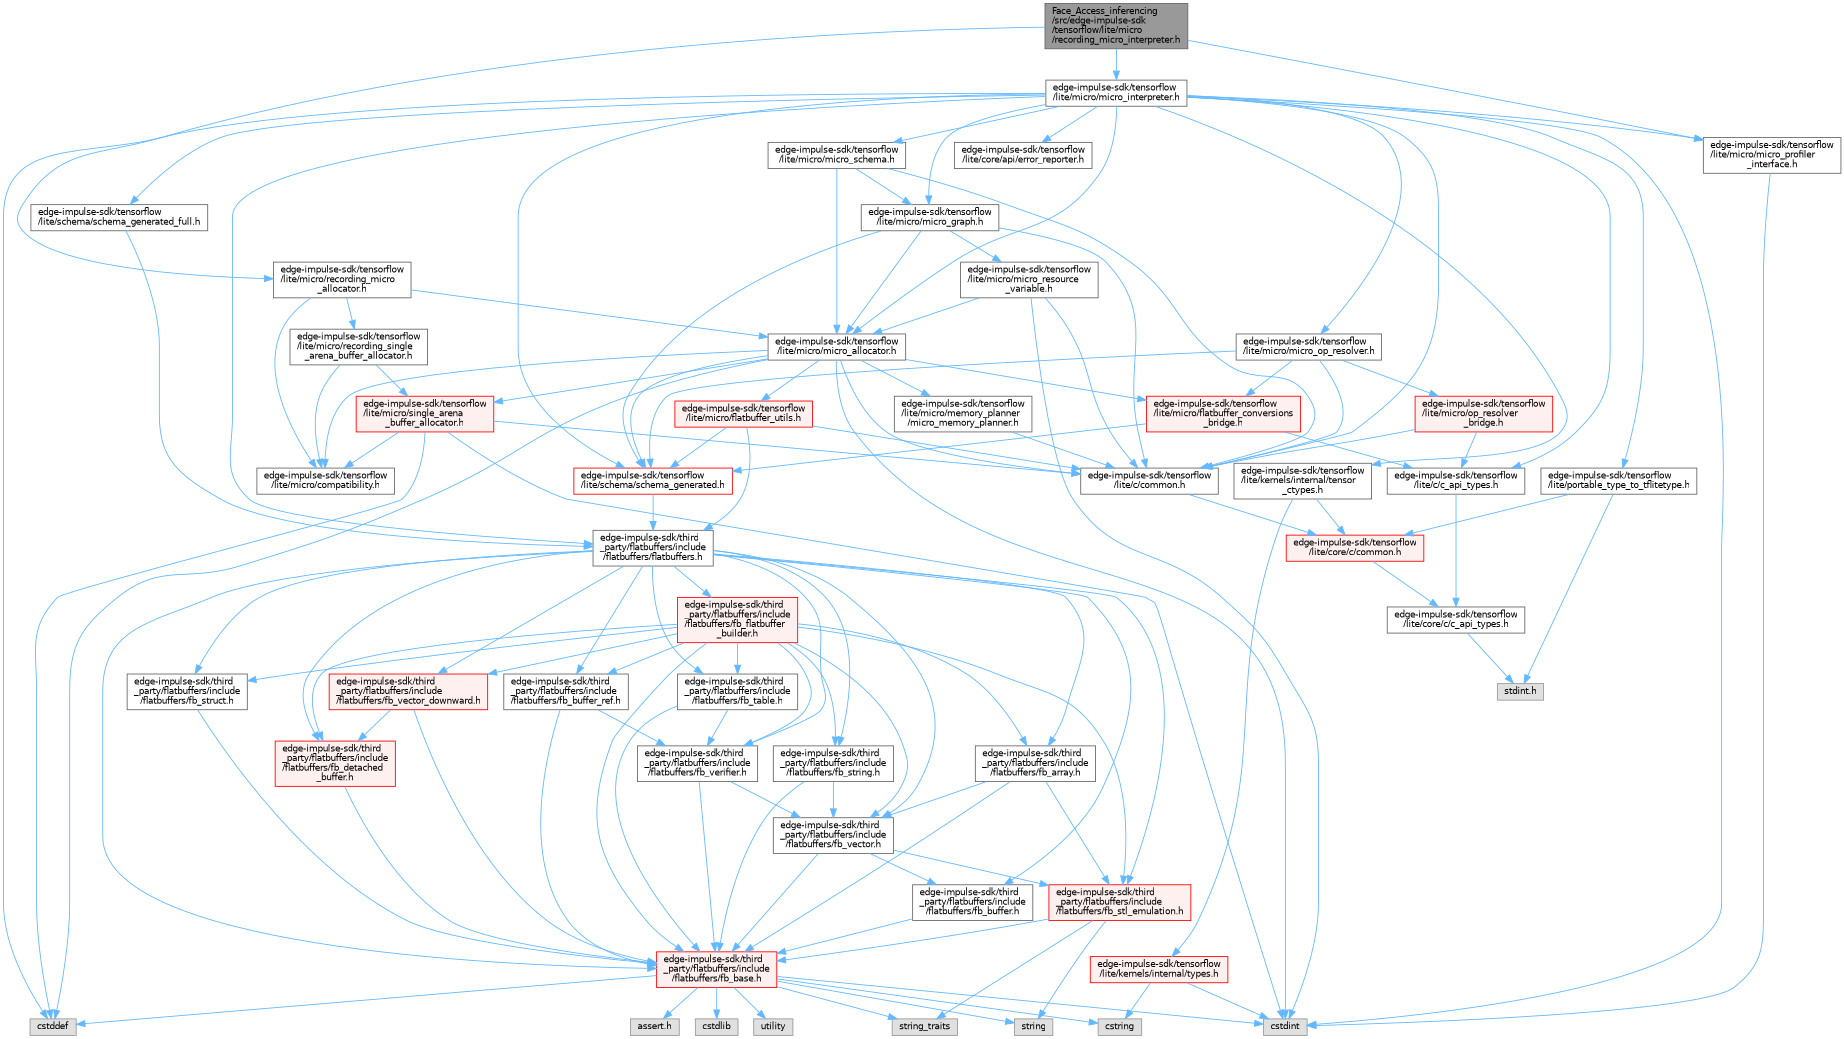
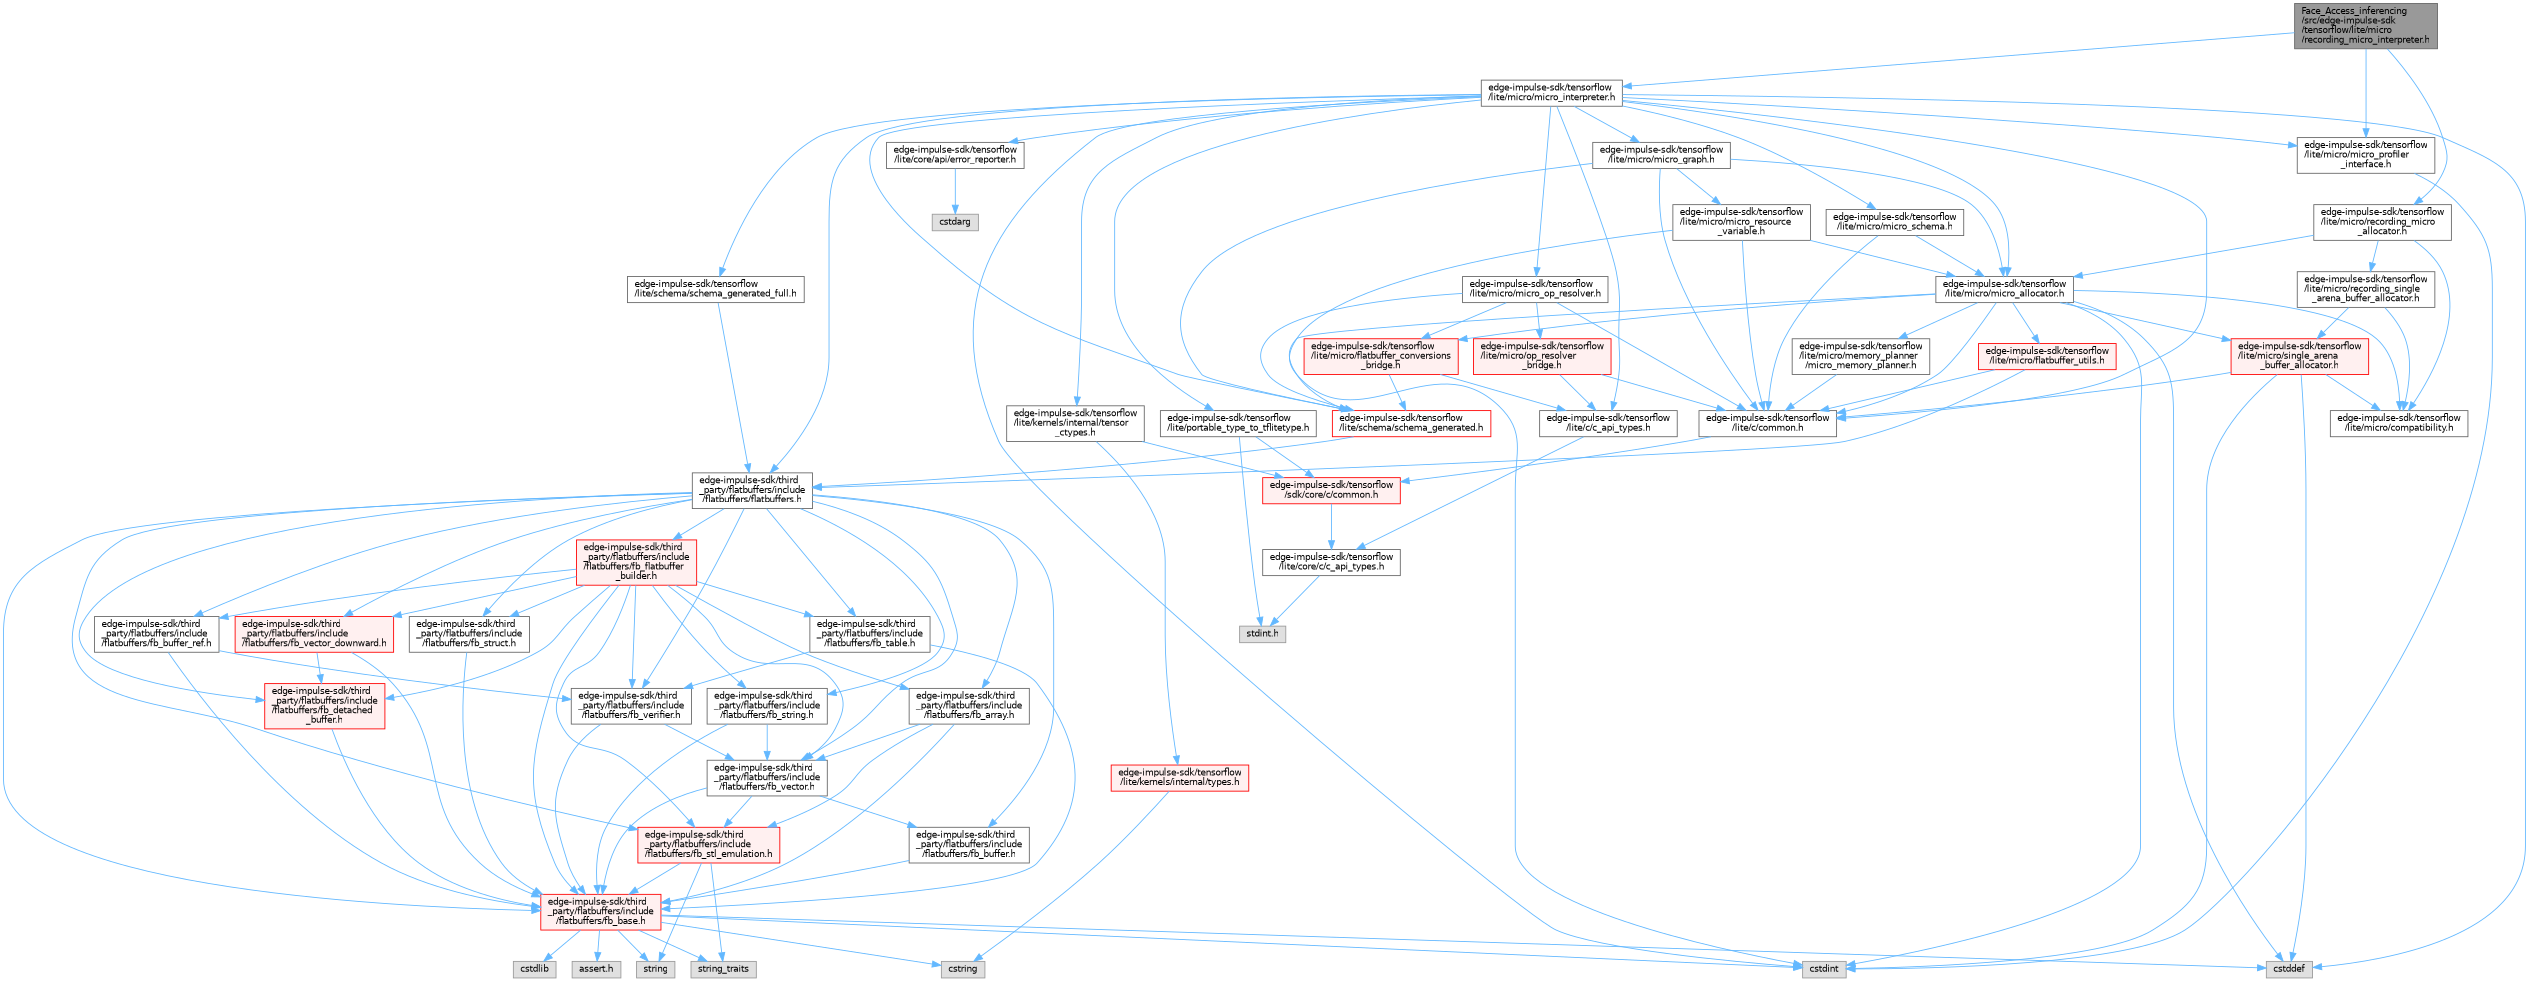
edge "edge-impulse-sdk/tensorflow /lite/micro/micro_schema.h" -> "edge-impulse-sdk/tensorflow /lite/micro/micro_graph.h": removed
node "cstdarg": added
edge "edge-impulse-sdk/tensorflow /lite/micro/flatbuffer_utils.h" -> "edge-impulse-sdk/tensorflow /lite/schema/schema_generated.h": removed
node "edge-impulse-sdk/tensorflow /lite/core/c/common.h": label "edge-impulse-sdk/tensorflow /lite/core/c/common.h" -> "edge-impulse-sdk/tensorflow /sdk/core/c/common.h"
edge "edge-impulse-sdk/tensorflow /lite/kernels/internal/types.h" -> "cstdint": removed
node "utility": removed
